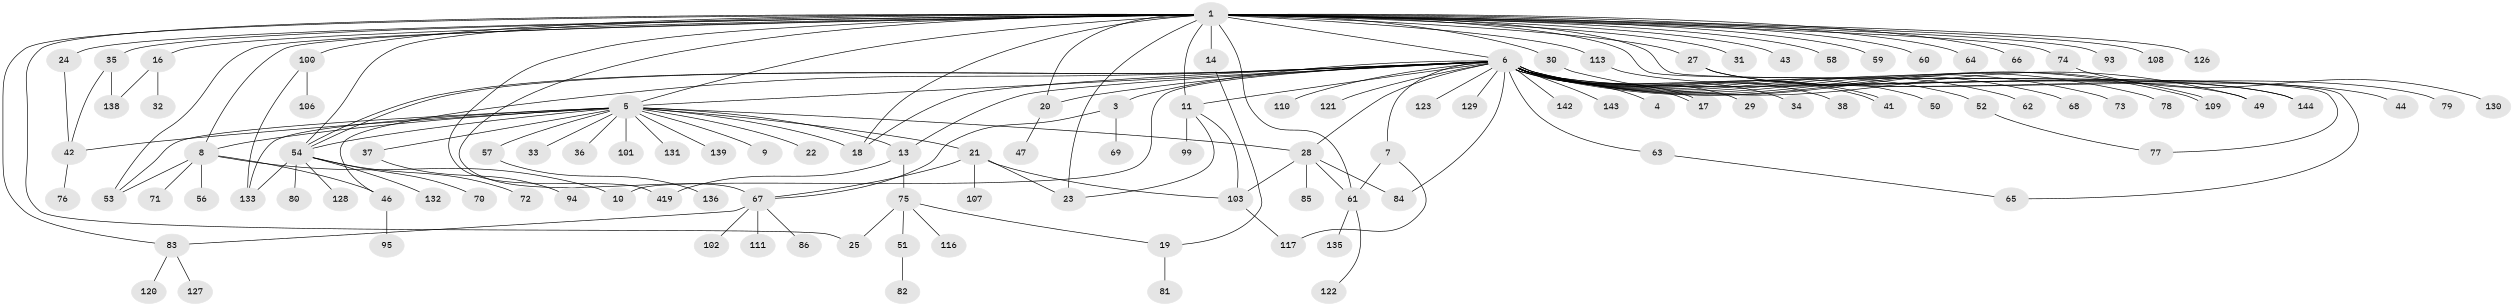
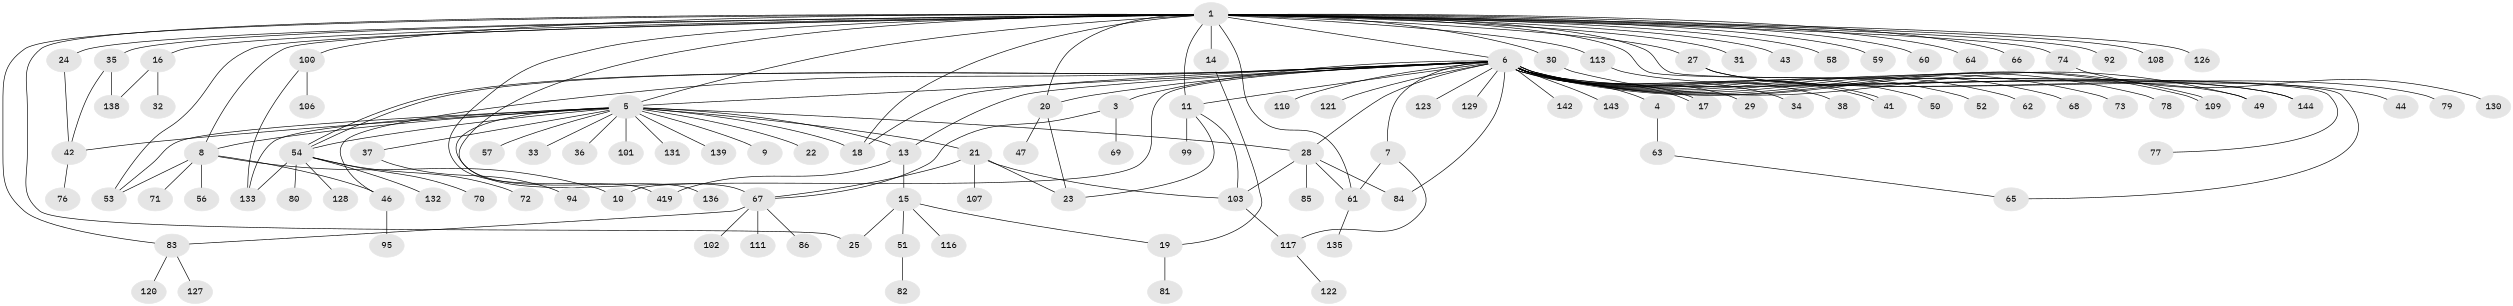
edge "1" -- "54": removed
node "93": label "93" -> "92"
edge "1" -- "23": now "20" -- "23"
edge "6" -- "63": now "4" -- "63"
edge "52" -- "77": removed
edge "57" -- "136": now "5" -- "136"
node "75": label "75" -> "15"
edge "61" -- "122": now "117" -- "122"
